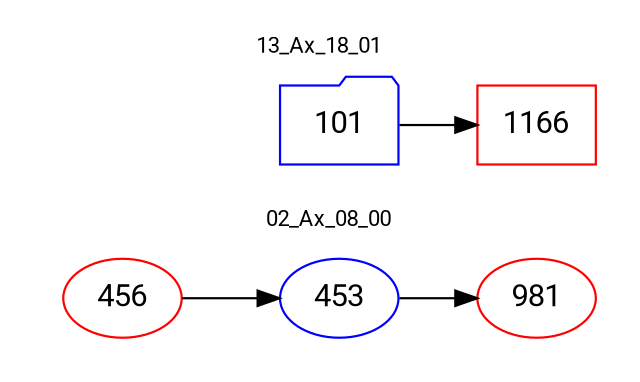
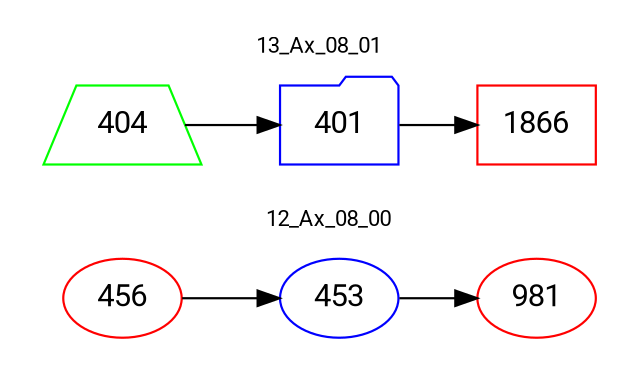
cluster "13_Ax_18_01": label "13_Ax_18_01" -> "13_Ax_08_01"
node "404": added
node "101": label "101" -> "401"
node "1166": label "1166" -> "1866"
cluster "02_Ax_08_00": label "02_Ax_08_00" -> "12_Ax_08_00"
